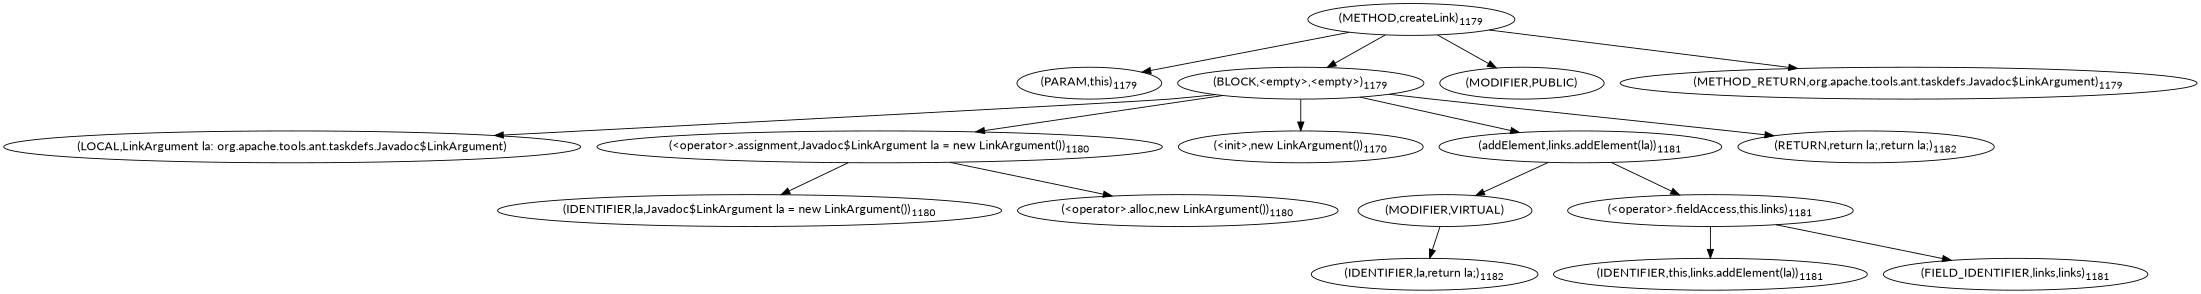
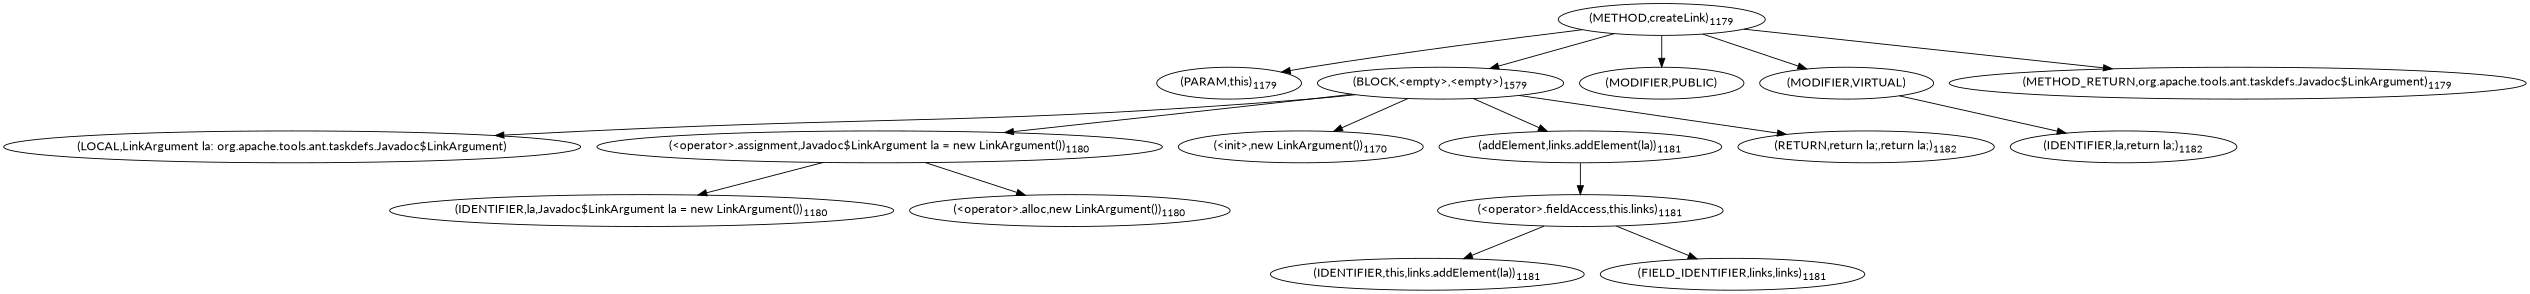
node "(BLOCK,<empty>,<empty>)": text "1179" -> "1579"
edge "(addElement,links.addElement(la))" -> "(MODIFIER,VIRTUAL)": now "(METHOD,createLink)" -> "(MODIFIER,VIRTUAL)"
